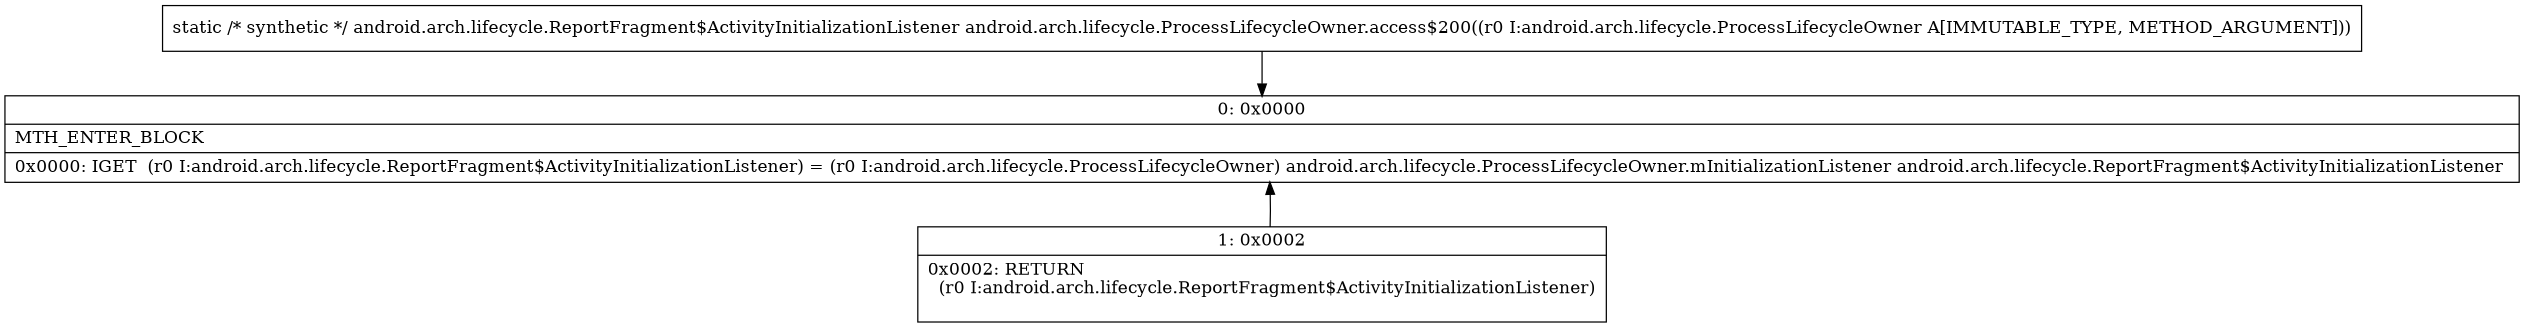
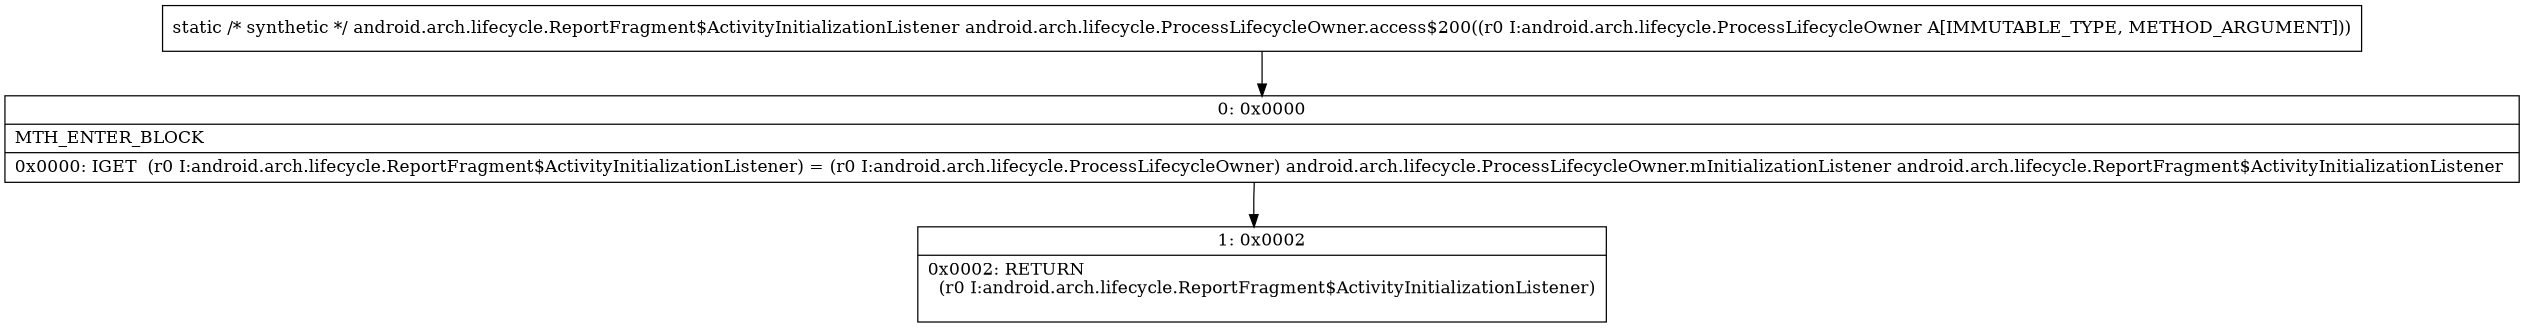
edge "1: 0x0002" -> "0: 0x0000": reversed
